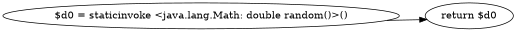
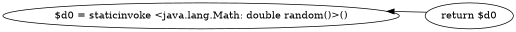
edge "$d0 = staticinvoke <java.lang.Math: double random()>()" -> "return $d0": reversed
